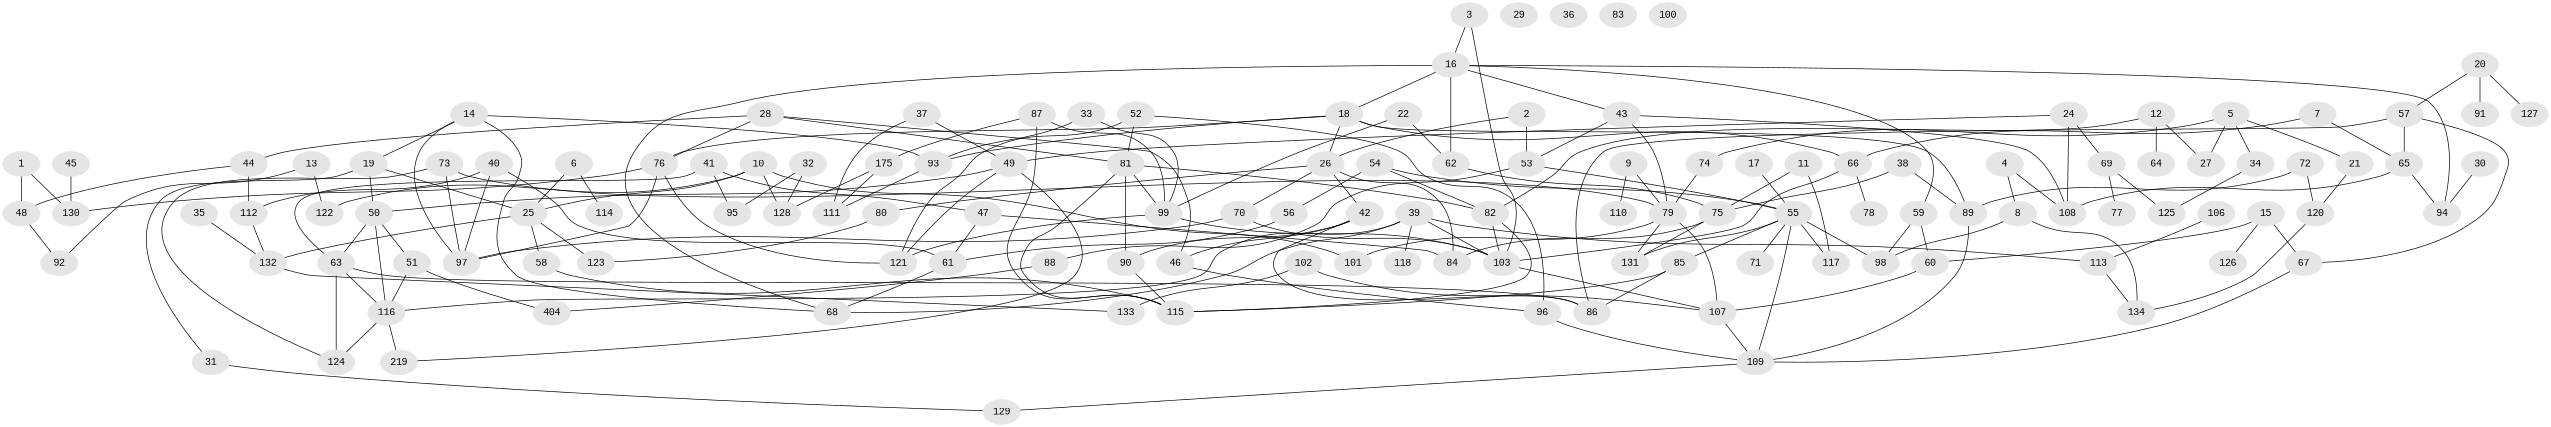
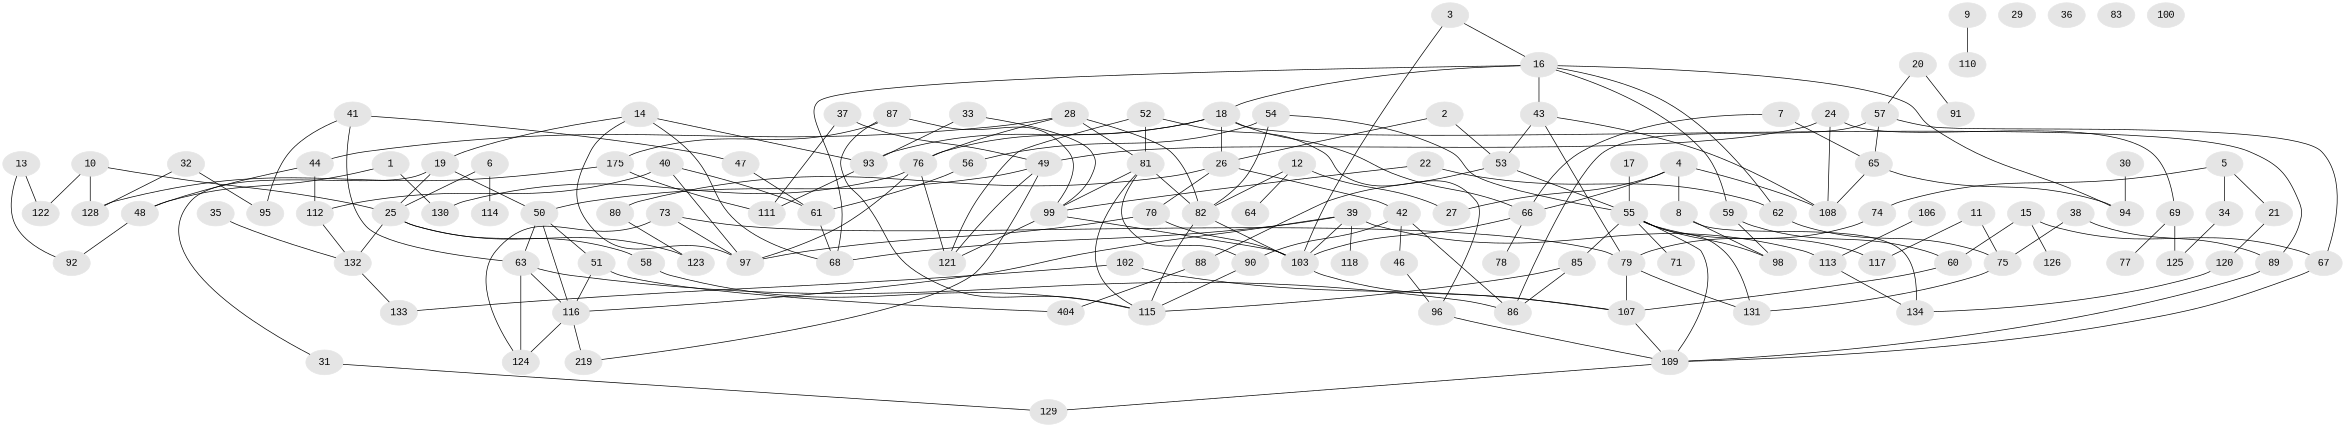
node "127": removed
edge "28" -- "46": now "28" -- "82"
edge "5" -- "27": now "4" -- "27"
node "45": removed
node "72": removed
edge "9" -- "79": removed
edge "4" -- "66": added
node "101": removed
node "84": removed
